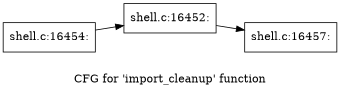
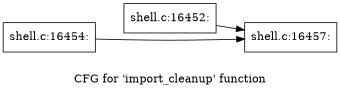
edge "shell.c:16454:" -> "shell.c:16452:": now "shell.c:16454:" -> "shell.c:16457:"
